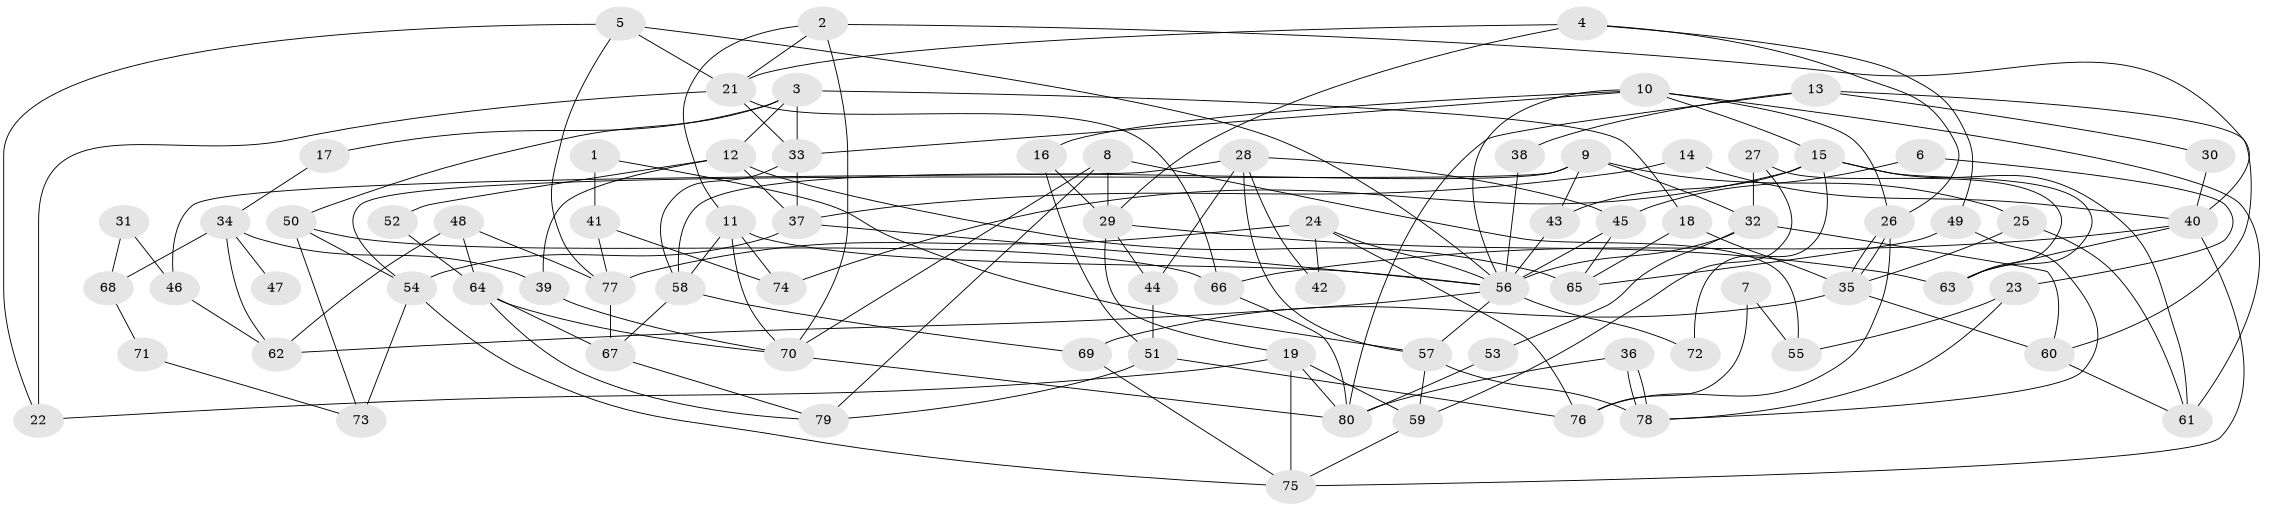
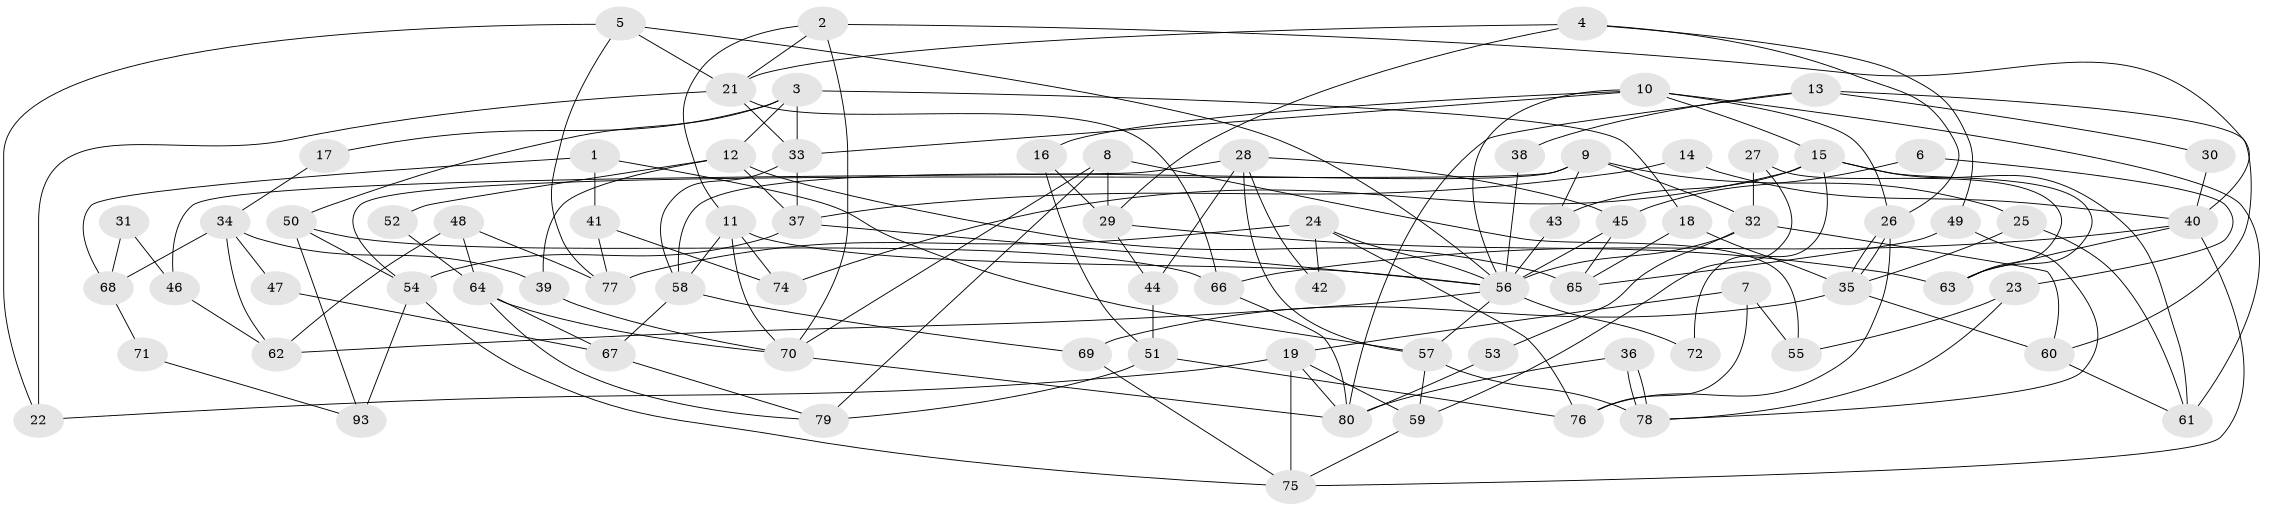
edge "1" -- "68": added
edge "77" -- "67": now "47" -- "67"
edge "29" -- "19": now "7" -- "19"
node "73": label "73" -> "93"
